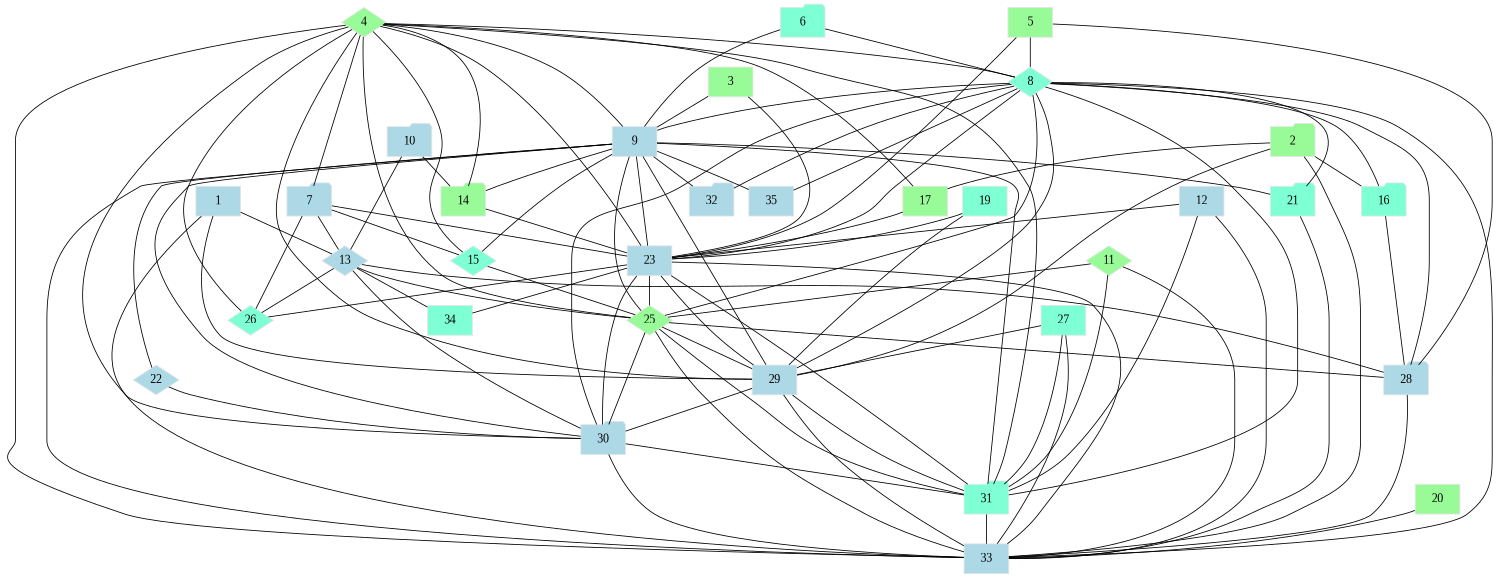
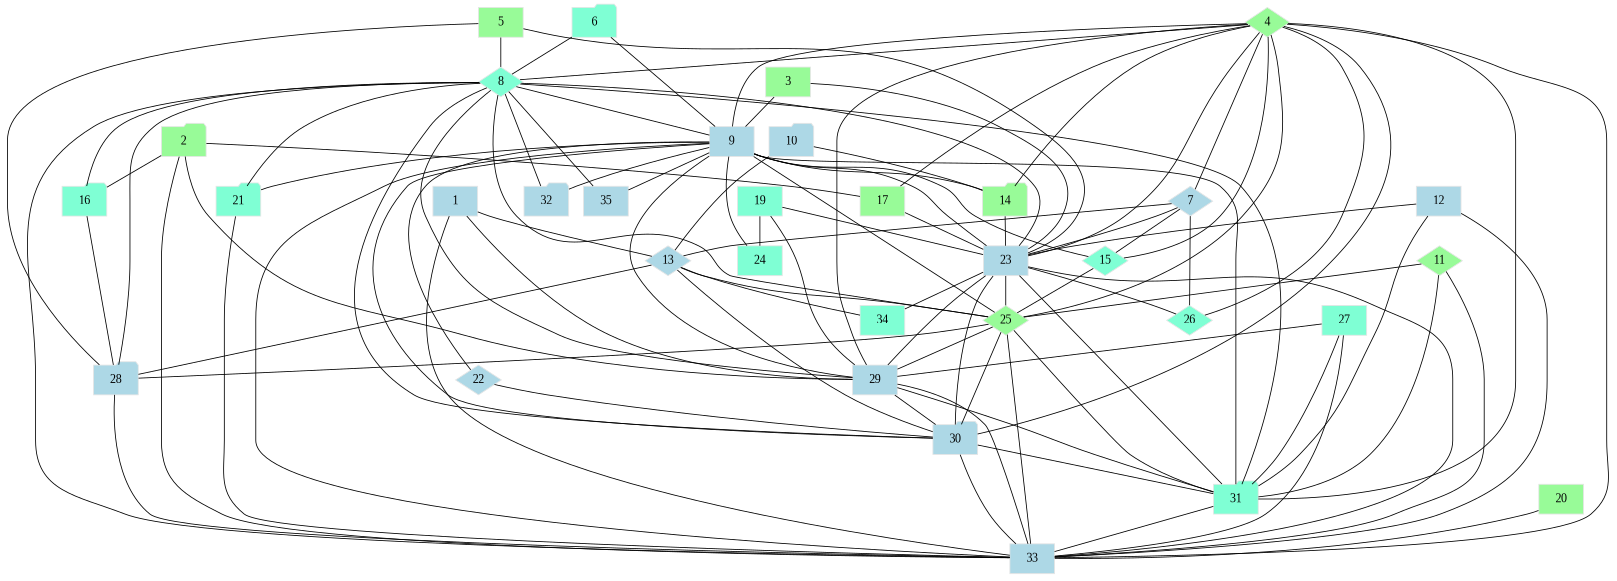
node "7": shape folder -> diamond
node "24": added
edge "13" -- "26": removed
